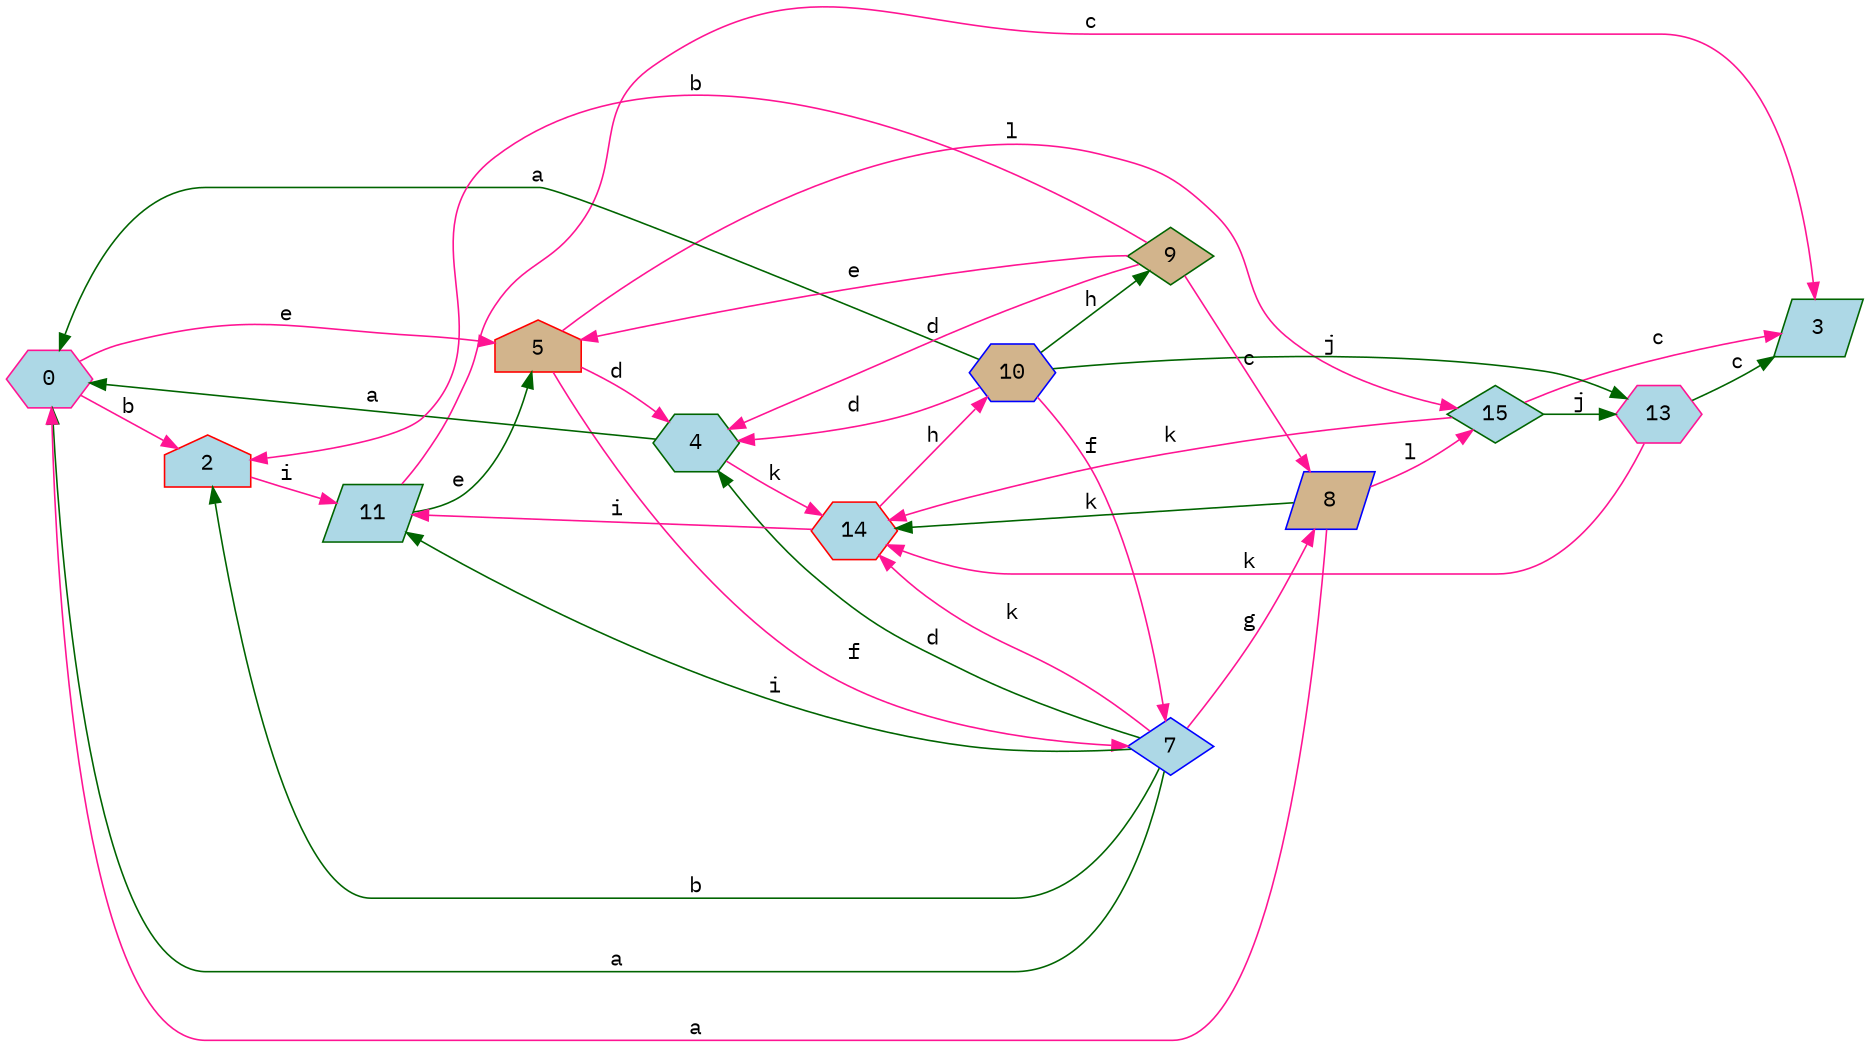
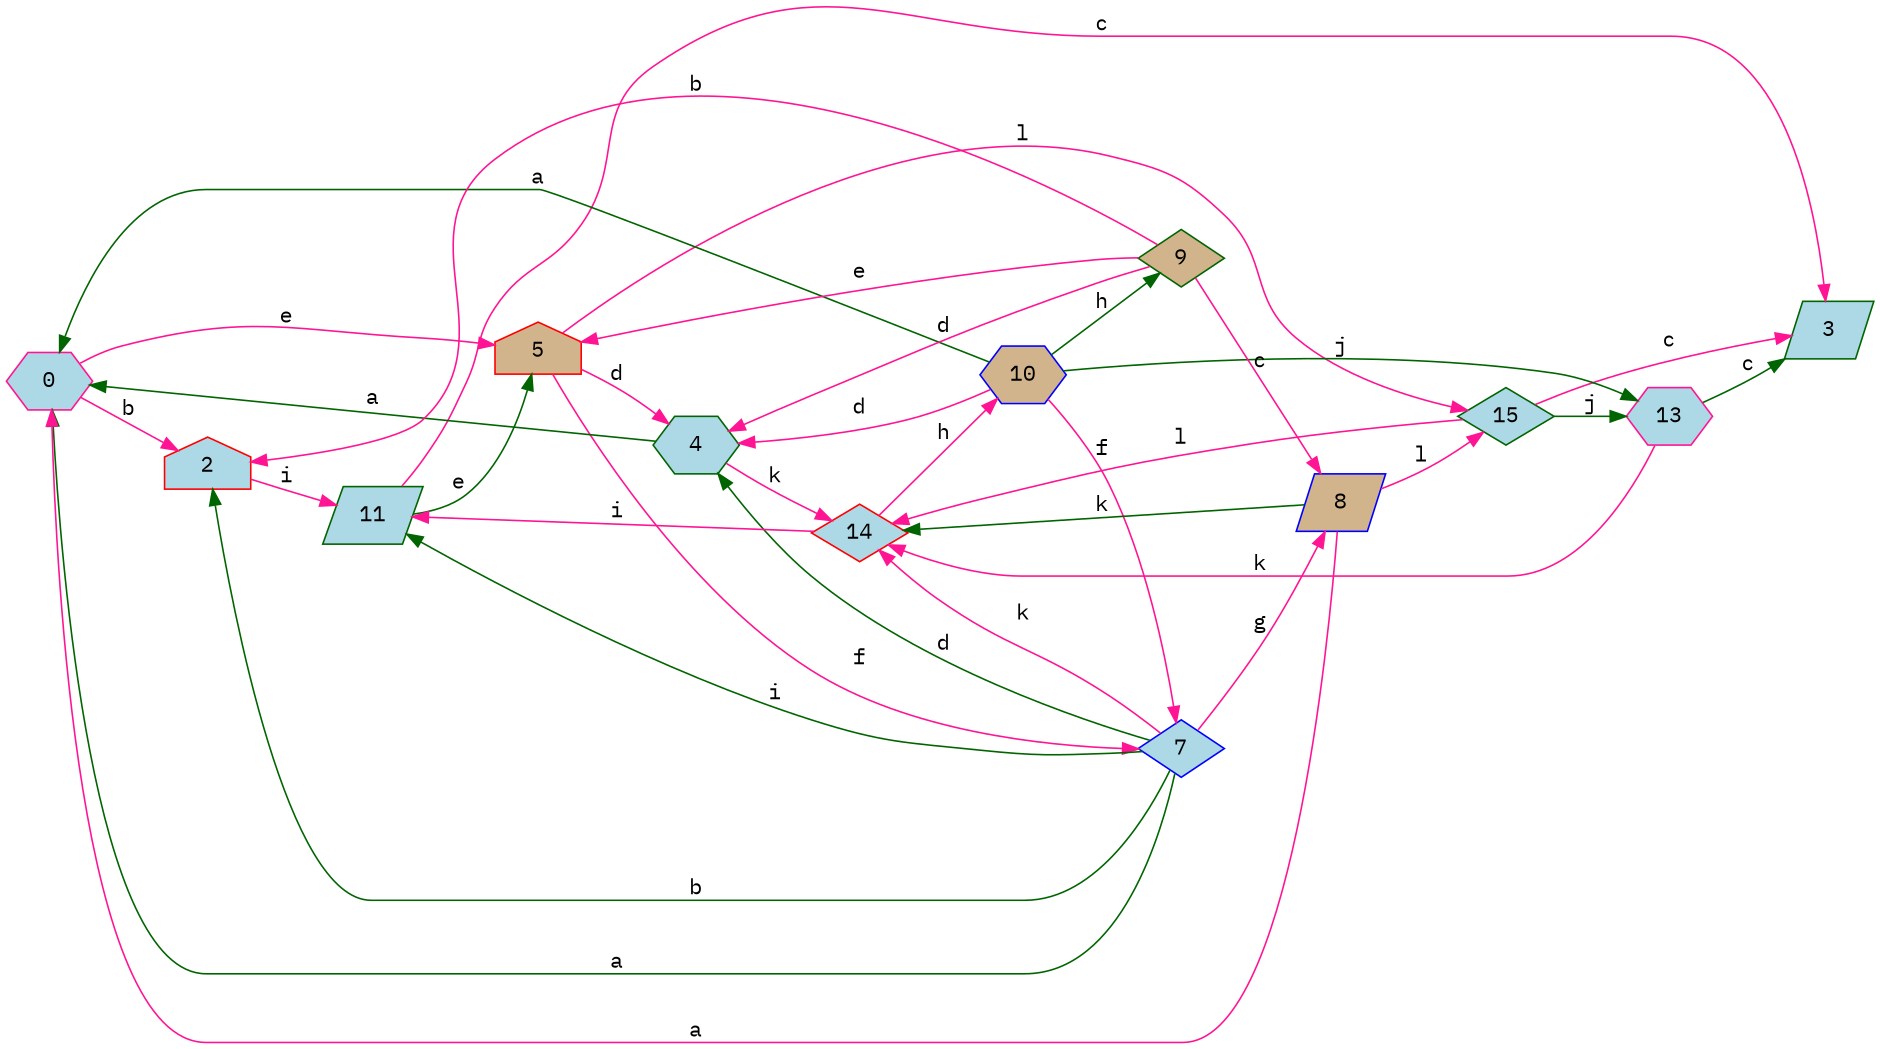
edge "15" -> "14": label "k" -> "l"
node "14": shape hexagon -> diamond
